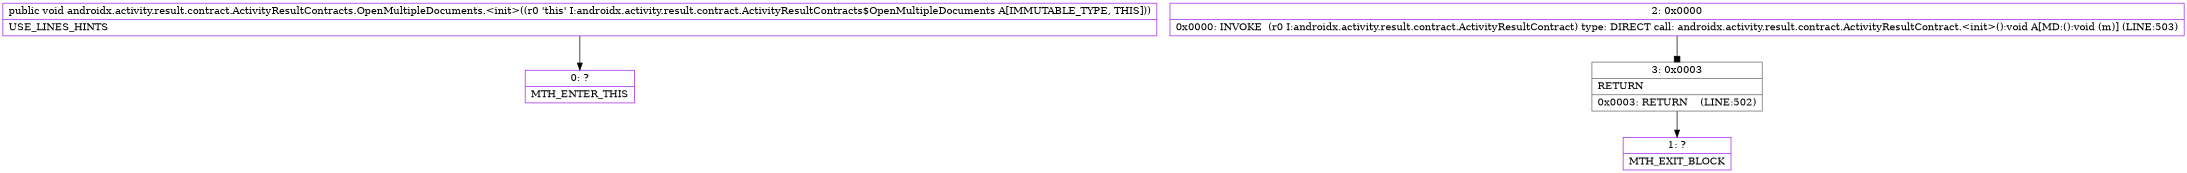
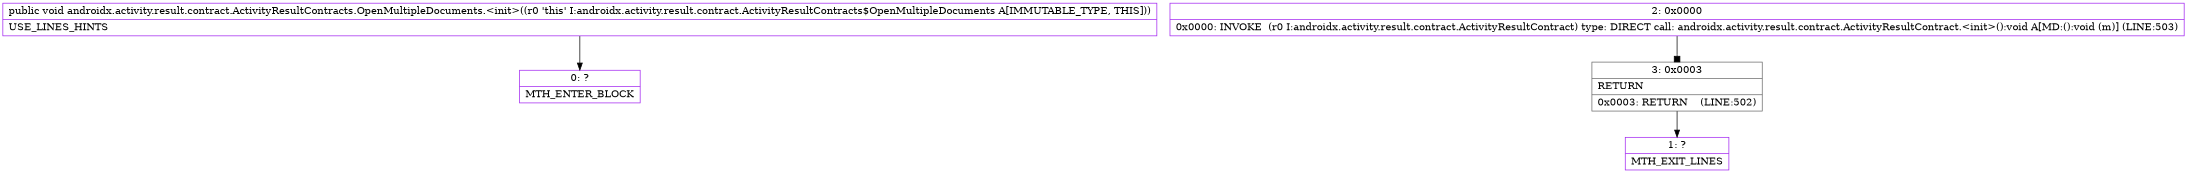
node "0: ?": text "MTH_ENTER_THIS" -> "MTH_ENTER_BLOCK"
node "1: ?": text "MTH_EXIT_BLOCK" -> "MTH_EXIT_LINES"
